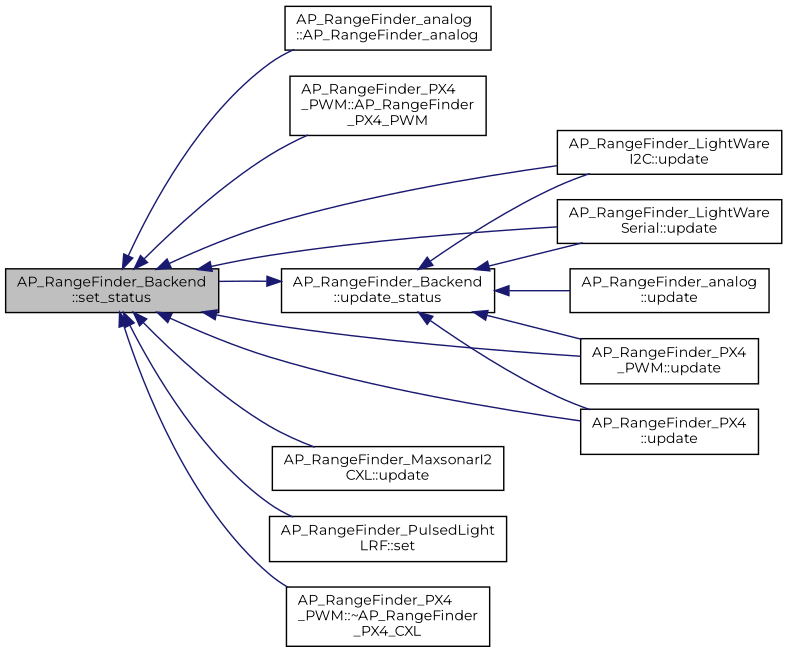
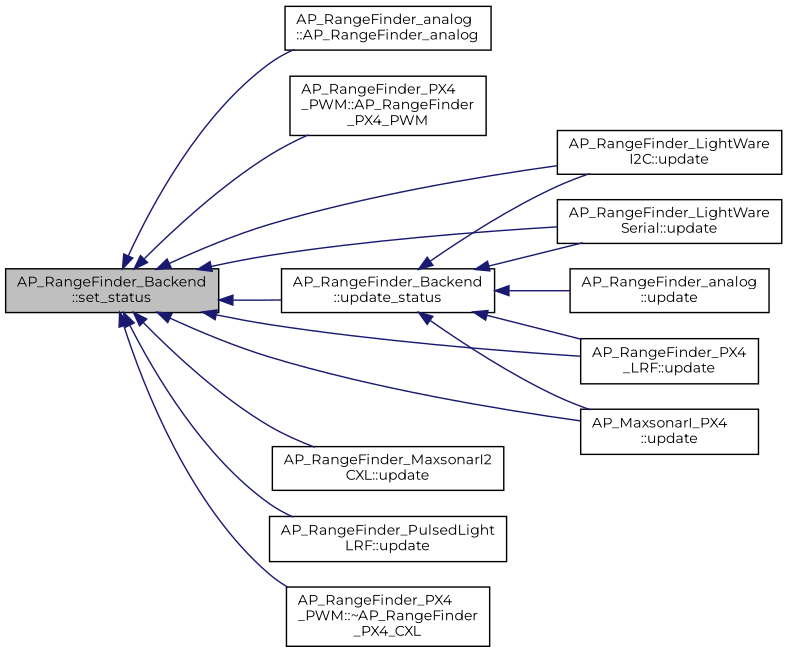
edge "AP_RangeFinder_Backend ::set_status" -> "AP_RangeFinder_Backend ::update_status": reversed
node "AP_RangeFinder_PX4 _PWM::update": label "AP_RangeFinder_PX4 _PWM::update" -> "AP_RangeFinder_PX4 _LRF::update"
node "AP_RangeFinder_PX4 ::update": label "AP_RangeFinder_PX4 ::update" -> "AP_MaxsonarI_PX4 ::update"
node "AP_RangeFinder_PulsedLight LRF::set": label "AP_RangeFinder_PulsedLight LRF::set" -> "AP_RangeFinder_PulsedLight LRF::update"
